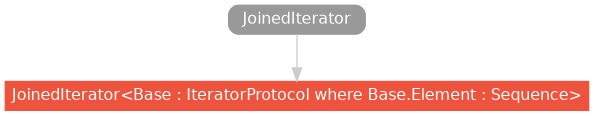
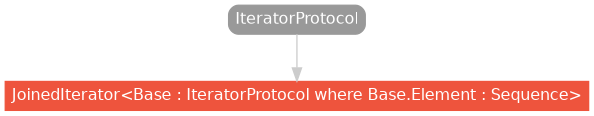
node "JoinedIterator": label "JoinedIterator" -> "IteratorProtocol"
